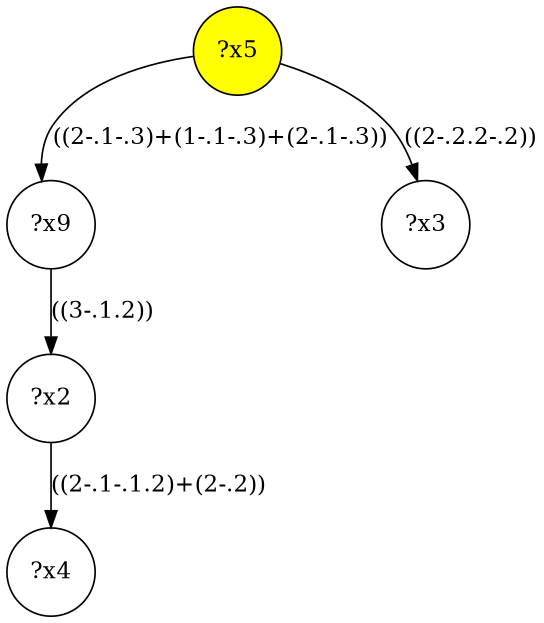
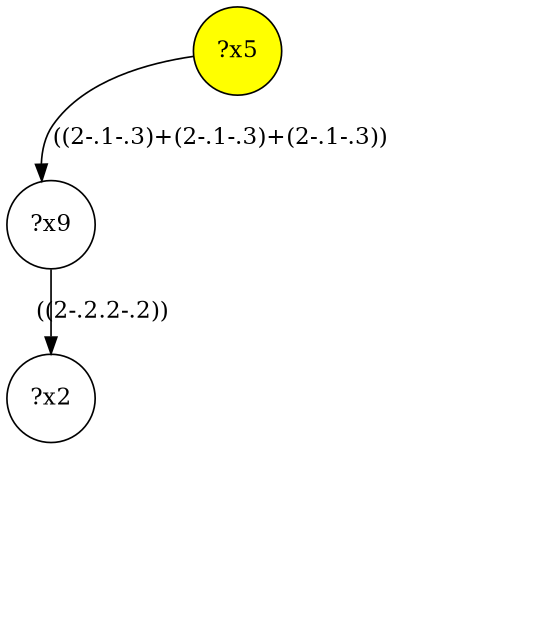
edge "?x5" -> "?x9": label "((2-.1-.3)+(1-.1-.3)+(2-.1-.3))" -> "((2-.1-.3)+(2-.1-.3)+(2-.1-.3))"
node "?x3": removed
edge "?x9" -> "?x2": label "((3-.1.2))" -> "((2-.2.2-.2))"
node "?x4": removed
